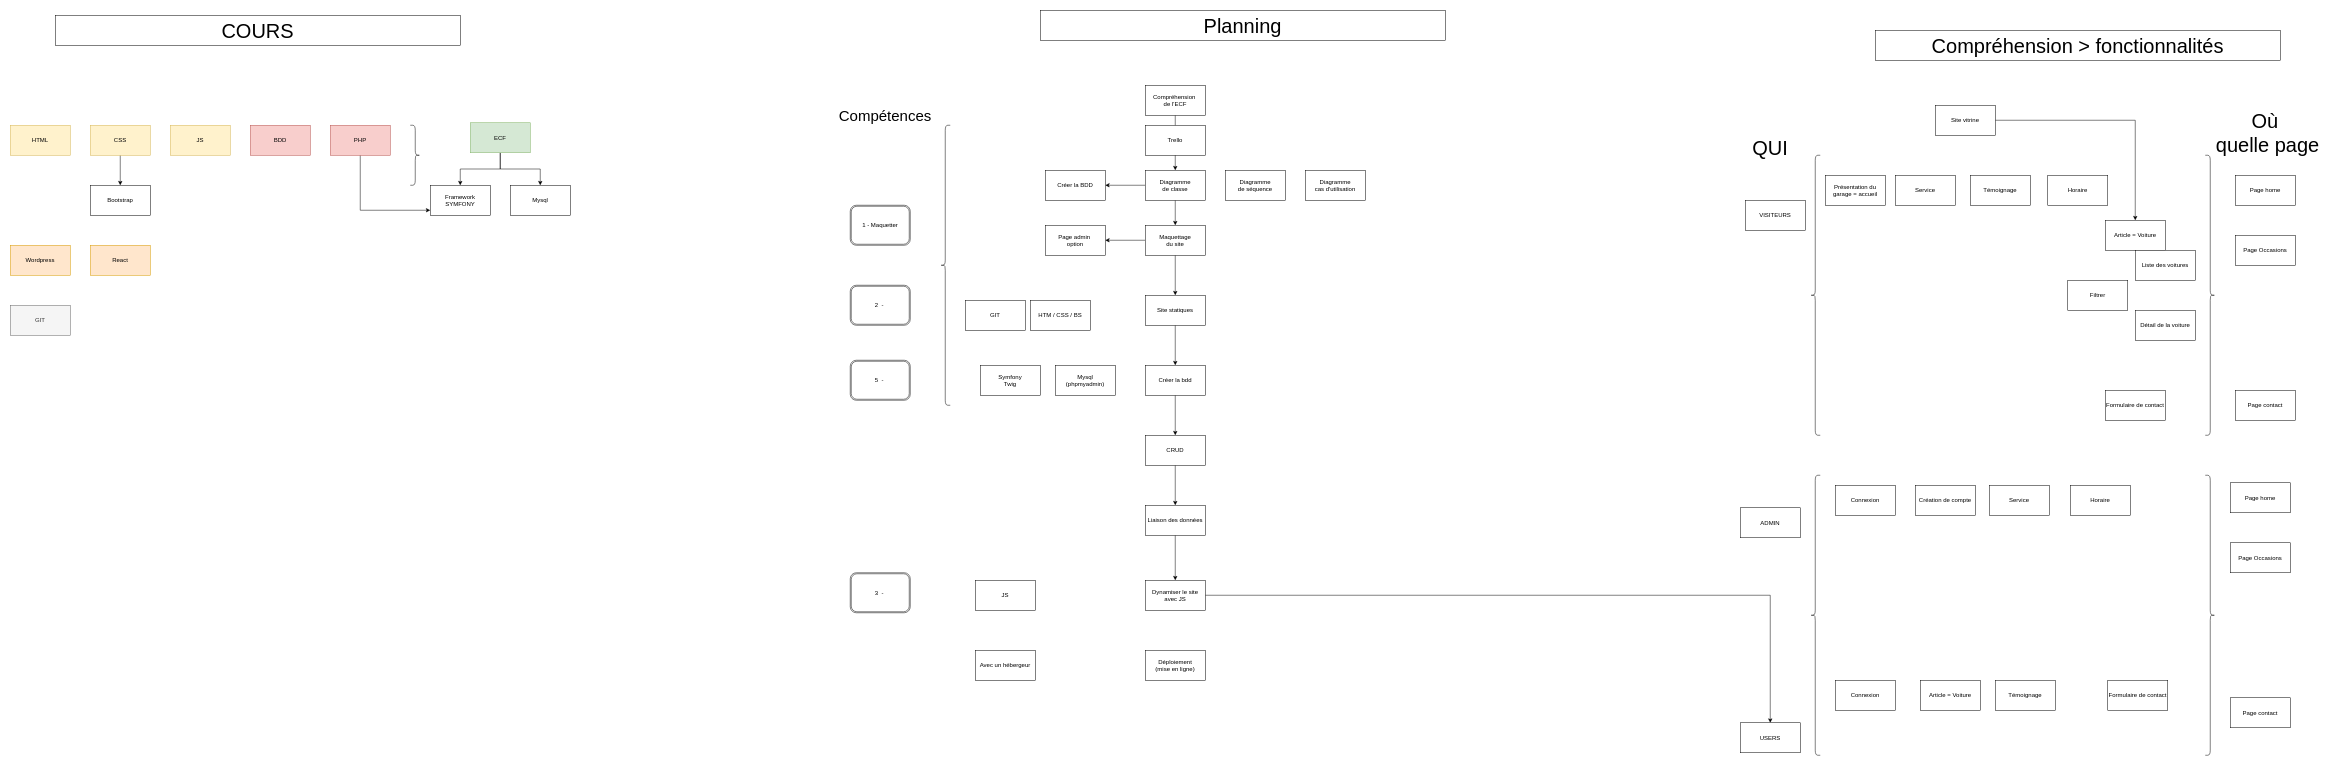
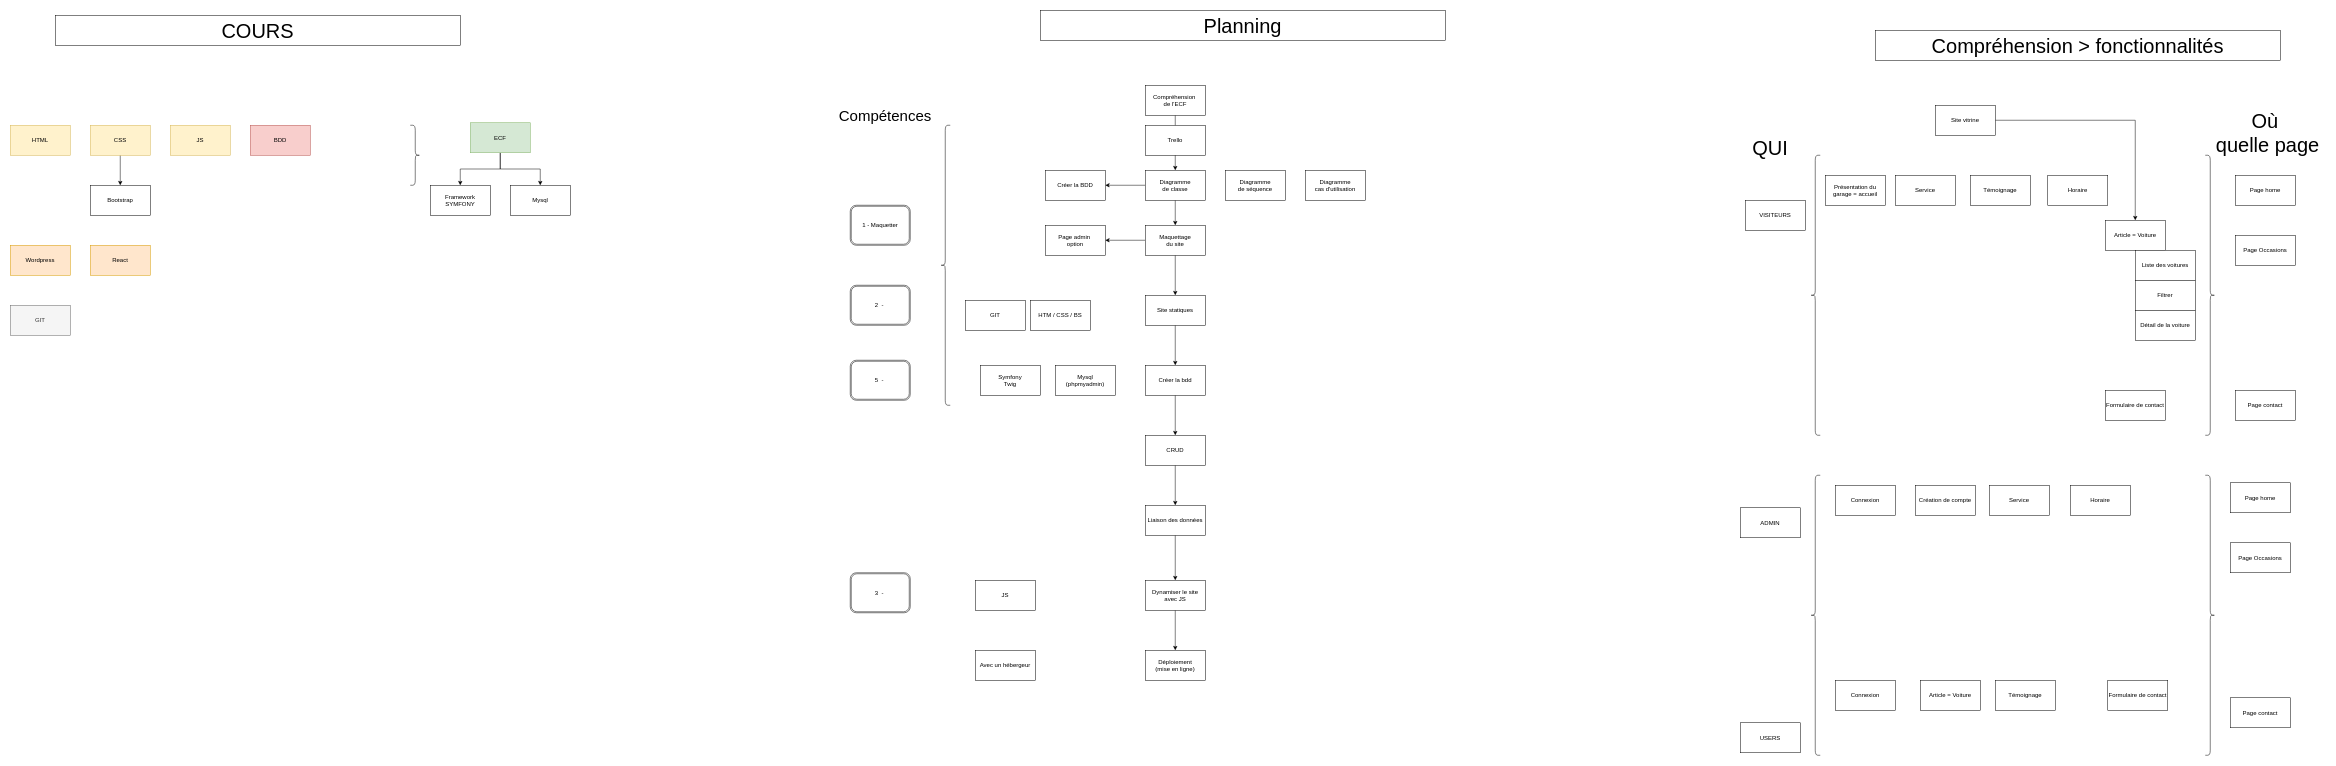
node "PHP": removed
edge "PHP" -> "Framework SYMFONY": removed
node "Filtrer": moved (2098, 295) -> (2165, 295)
edge "Dynamiser le site avec JS" -> "USERS": now "Dynamiser le site avec JS" -> "Déploiement (mise en ligne)"
